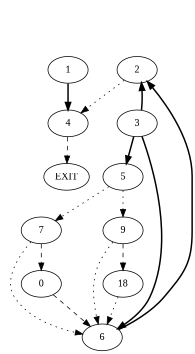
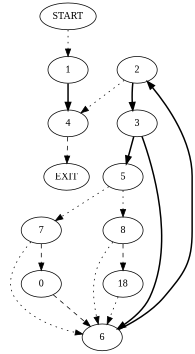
node "START": added
edge "3" -> "2": reversed
node "9": label "9" -> "8"
